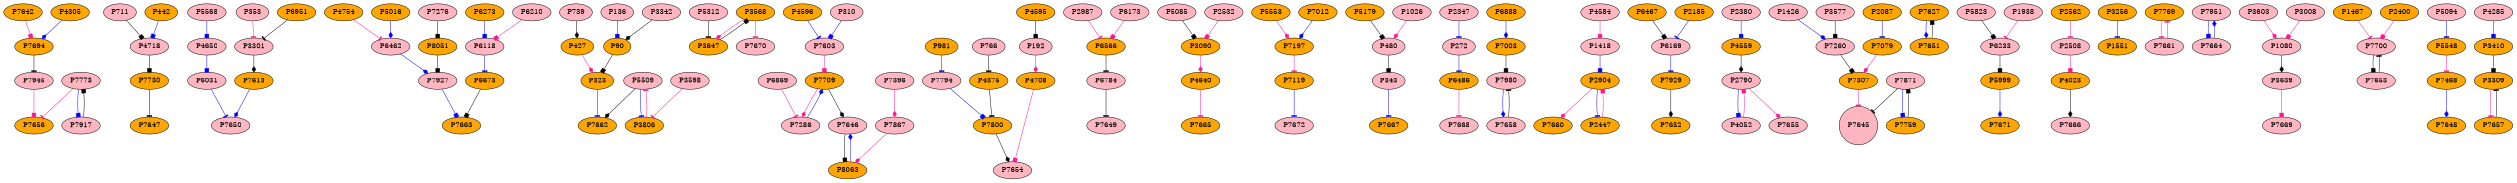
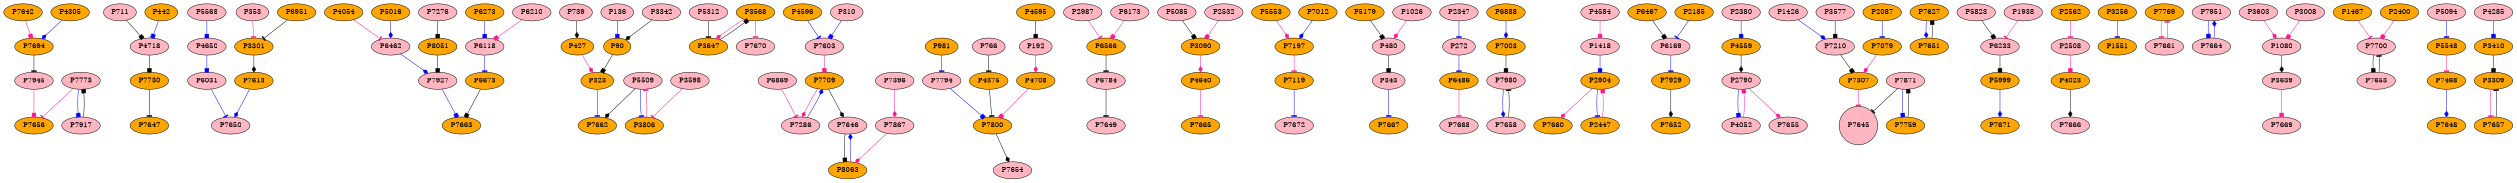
node "P4754": label "P4754" -> "P4054"
node "P3301": fillcolor lightpink -> orange
node "P7260": label "P7260" -> "P7210"
edge "P4708" -> "P7654": now "P4708" -> "P7800"
